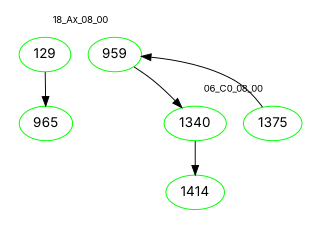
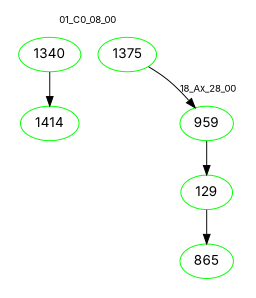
cluster "18_Ax_08_00": label "18_Ax_08_00" -> "18_Ax_28_00"
edge "959" -> "1340": now "959" -> "129"
cluster "06_C0_08_00": label "06_C0_08_00" -> "01_C0_08_00"
node "965": label "965" -> "865"
